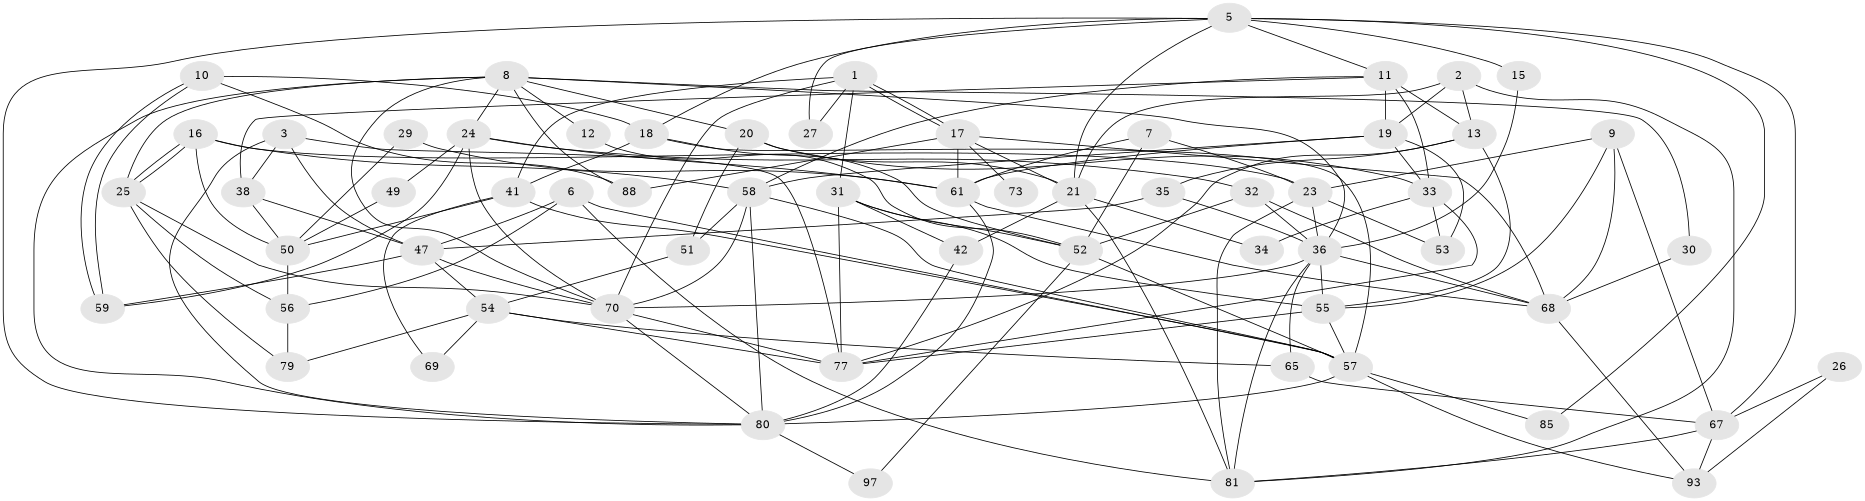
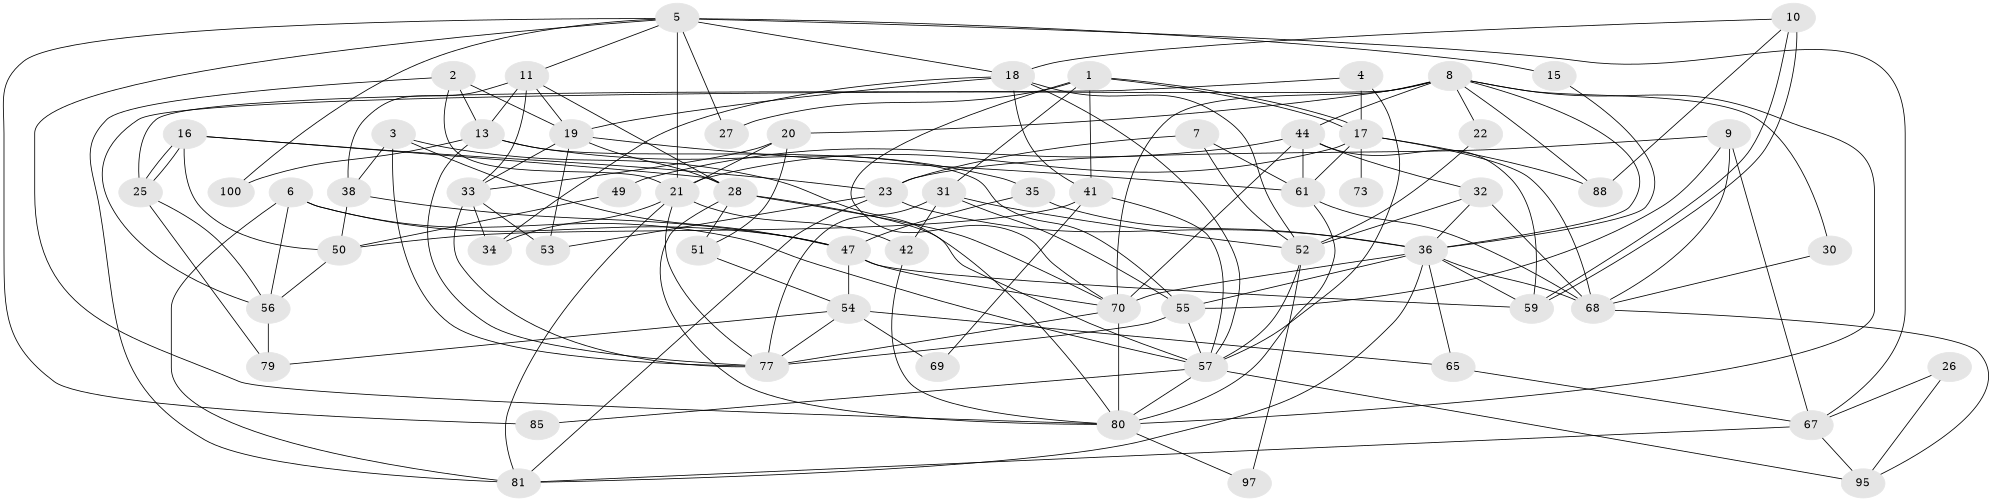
node "4": added
edge "18" -- "19": added
edge "18" -- "34": added
node "29": removed
node "24": label "24" -> "44"
node "12": label "12" -> "22"
node "100": added
node "58": label "58" -> "28"
edge "36" -- "59": added
edge "25" -- "70": removed
edge "21" -- "77": added
node "93": label "93" -> "95"
